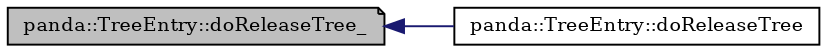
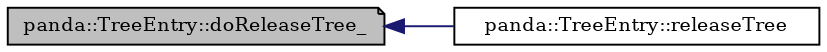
node "panda::TreeEntry::doReleaseTree": label "panda::TreeEntry::doReleaseTree" -> "panda::TreeEntry::releaseTree"
